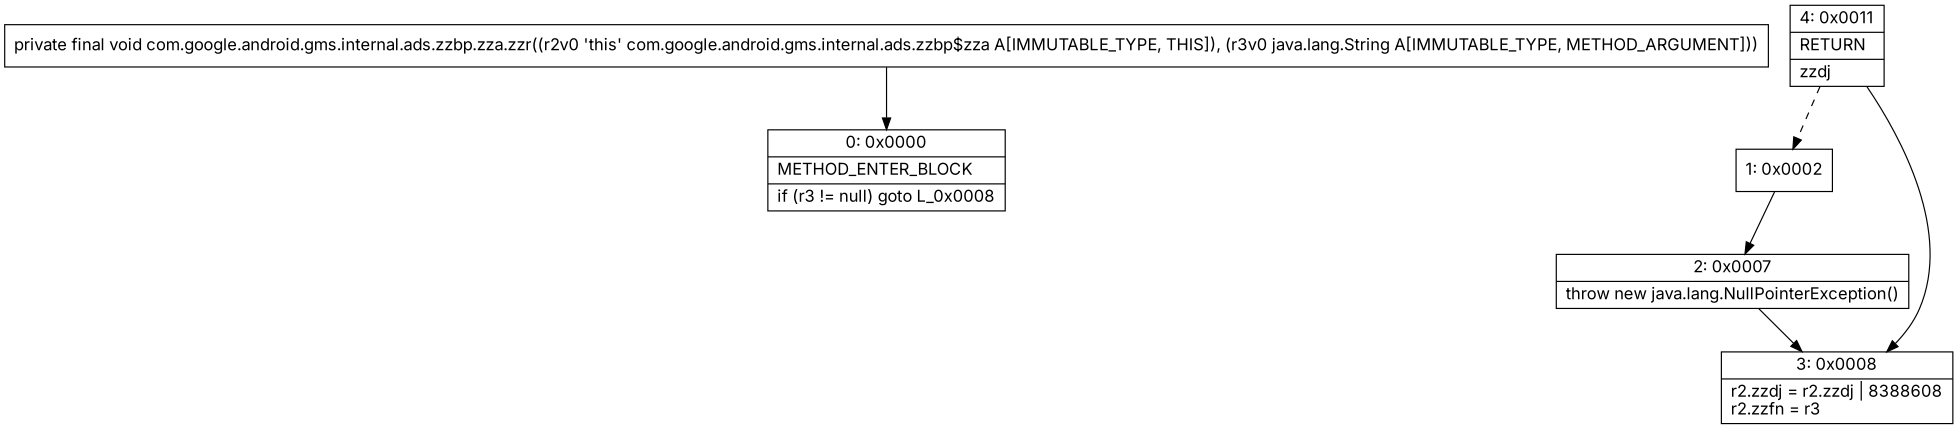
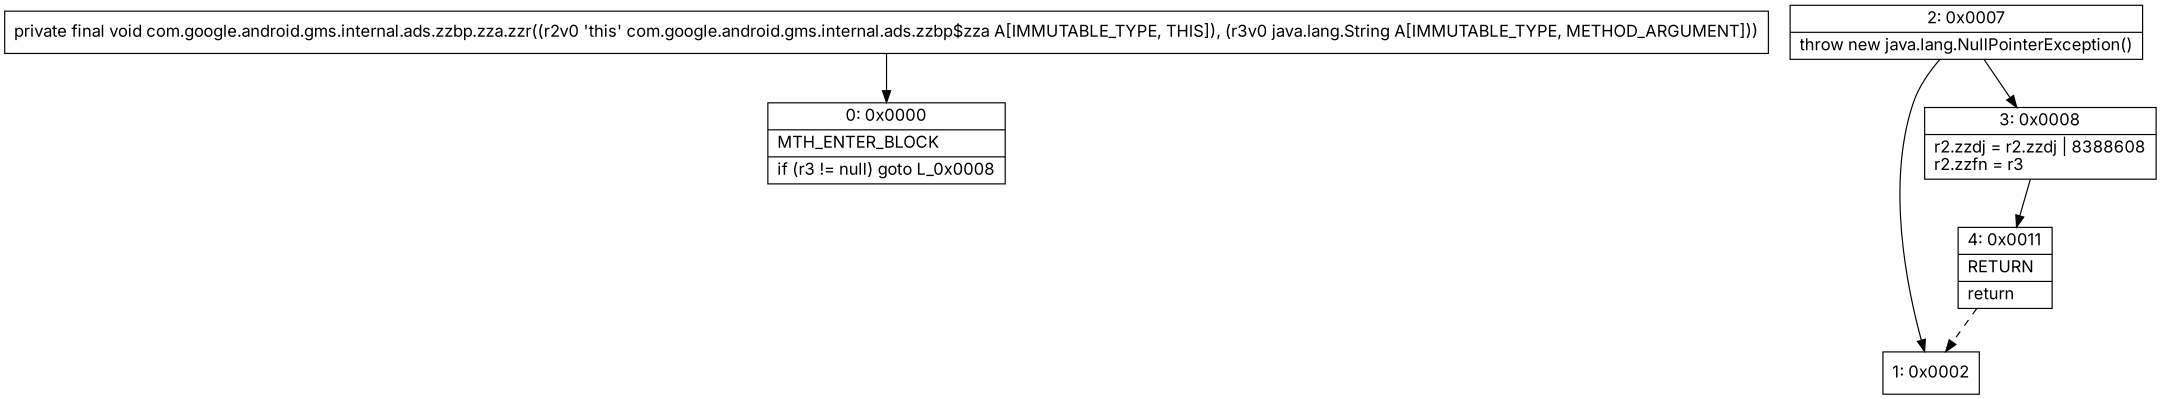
node "4: 0x0011": text "zzdj" -> "return"
node "0: 0x0000": text "METHOD_ENTER_BLOCK" -> "MTH_ENTER_BLOCK"
edge "4: 0x0011" -> "3: 0x0008": reversed
edge "1: 0x0002" -> "2: 0x0007": reversed
